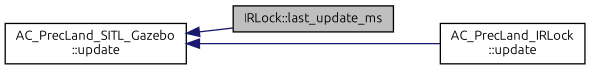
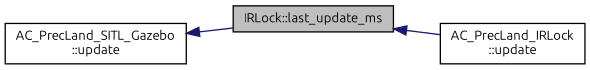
edge "AC_PrecLand_IRLock ::update" -> "AC_PrecLand_SITL_Gazebo ::update": now "AC_PrecLand_IRLock ::update" -> "IRLock::last_update_ms"
